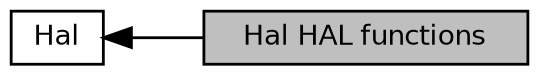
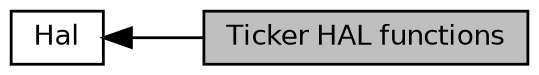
node "Hal HAL functions": label "Hal HAL functions" -> "Ticker HAL functions"
